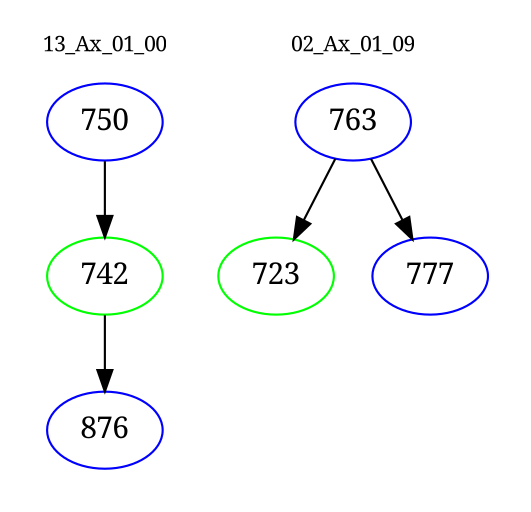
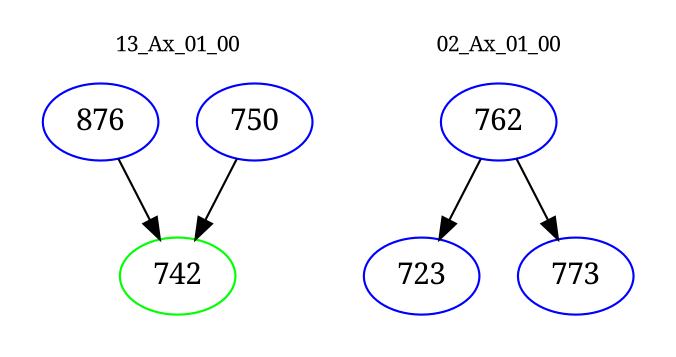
cluster "02_Ax_01_09": label "02_Ax_01_09" -> "02_Ax_01_00"
node "763": label "763" -> "762"
node "723": color green -> blue
node "777": label "777" -> "773"
edge "742" -> "876": reversed
